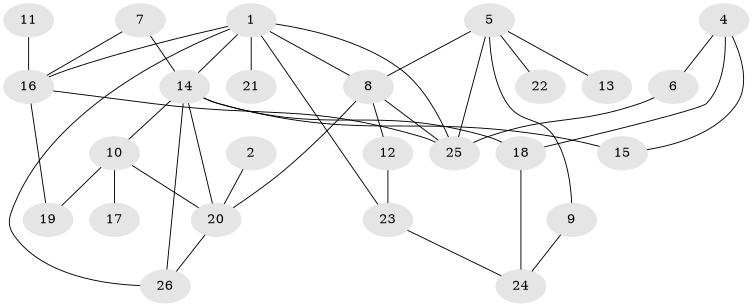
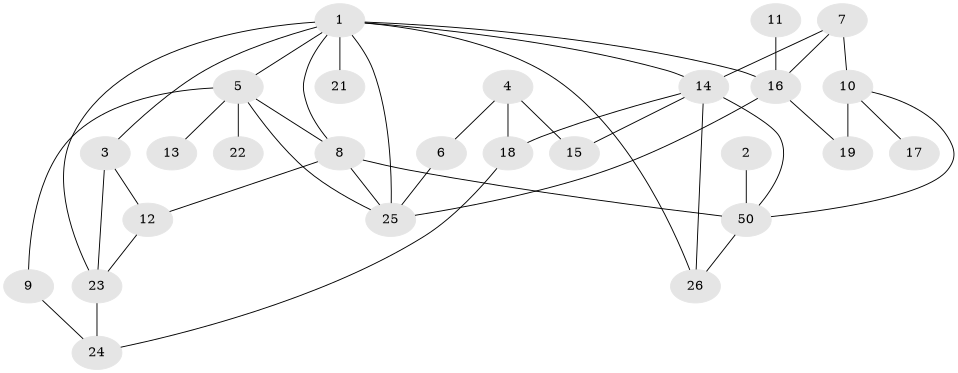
edge "1" -- "5": added
edge "14" -- "10": now "7" -- "10"
node "3": added
node "20": label "20" -> "50"
